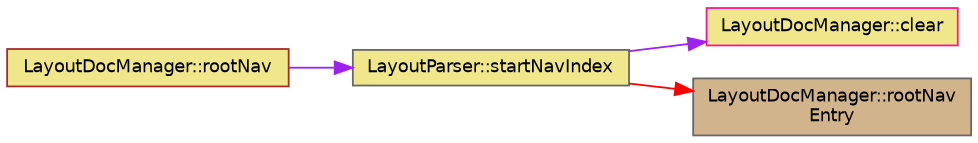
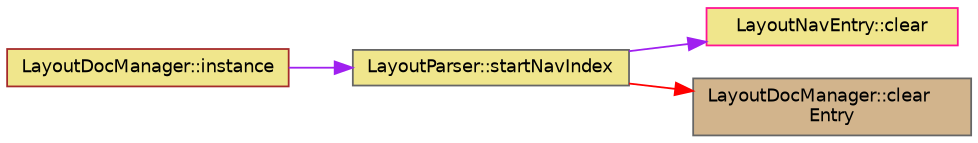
node "LayoutDocManager::clear": label "LayoutDocManager::clear" -> "LayoutNavEntry::clear"
node "LayoutDocManager::rootNav": label "LayoutDocManager::rootNav" -> "LayoutDocManager::instance"
node "LayoutDocManager::rootNav Entry": label "LayoutDocManager::rootNav Entry" -> "LayoutDocManager::clear Entry"
